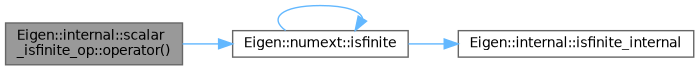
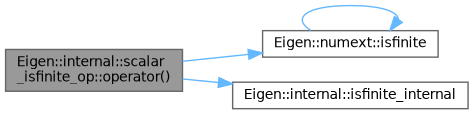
edge "Eigen::numext::isfinite" -> "Eigen::internal::isfinite_internal": now "Eigen::internal::scalar _isfinite_op::operator()" -> "Eigen::internal::isfinite_internal"
